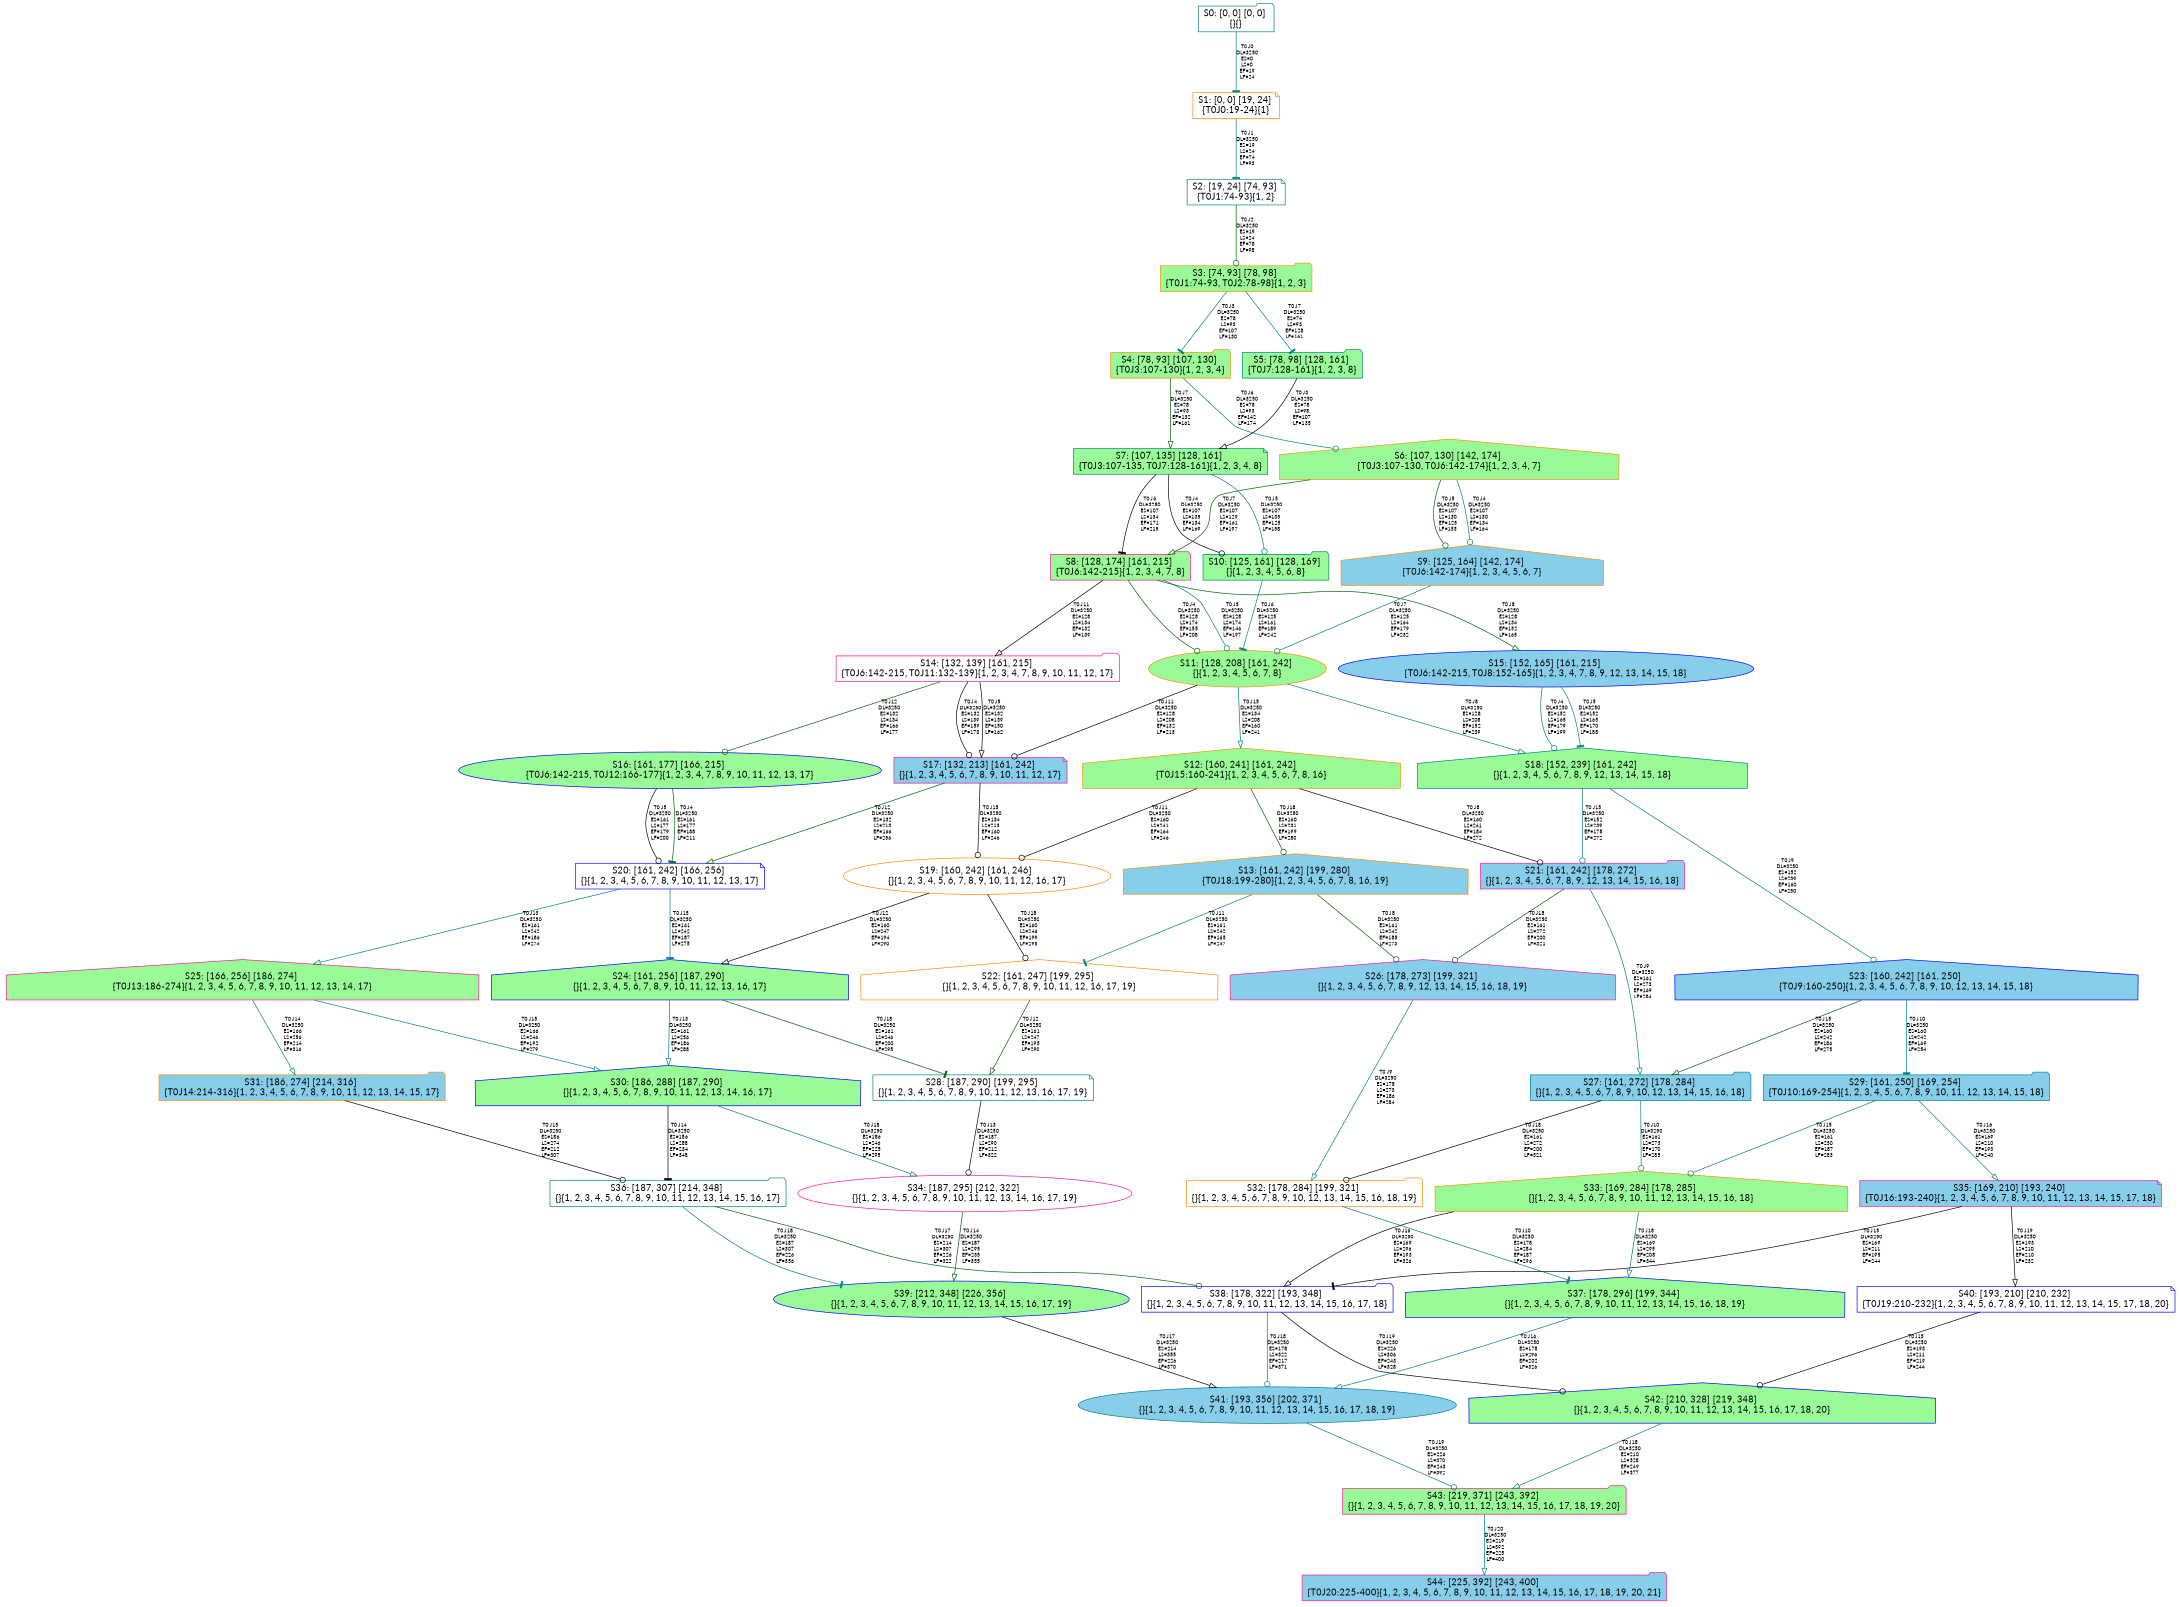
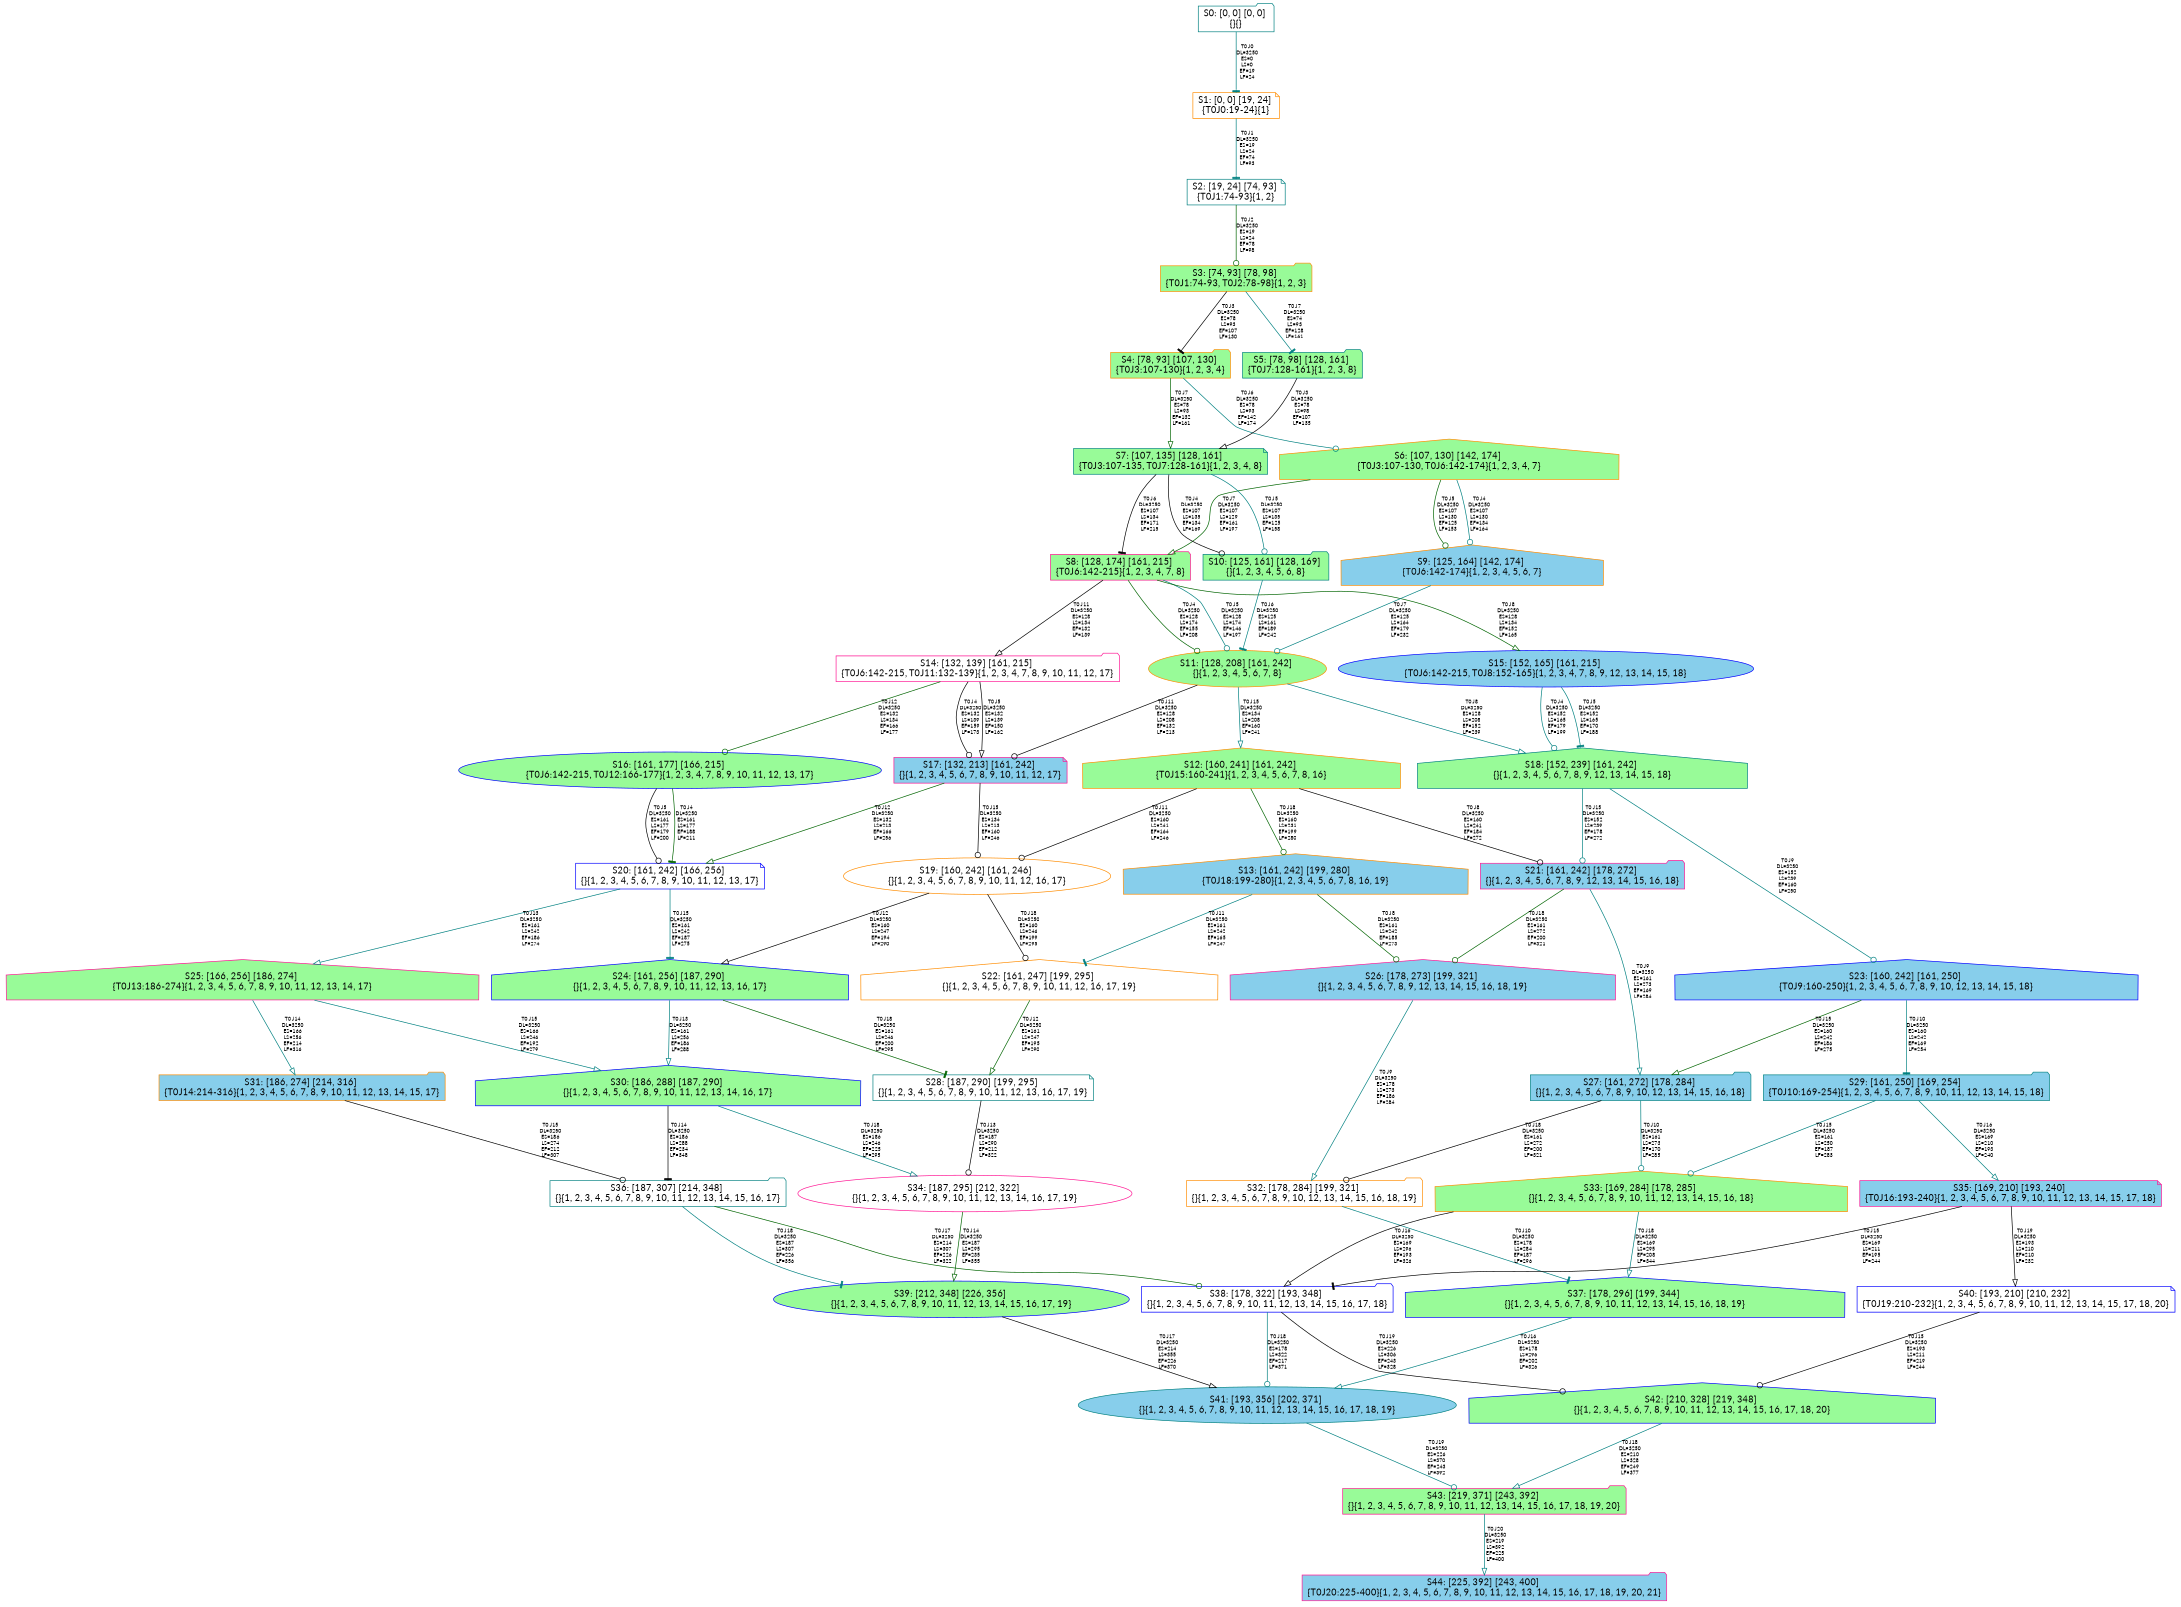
edge "S3: [74, 93] [78, 98] {T0J1:74-93, T0J2:78-98}{1, 2, 3}" -> "S4: [78, 93] [107, 130] {T0J3:107-130}{1, 2, 3, 4}": color teal -> black
